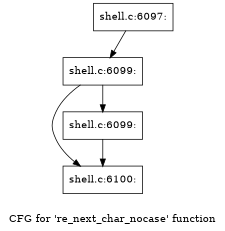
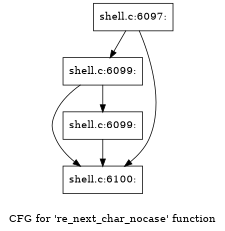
edge "shell.c:6097:" -> "shell.c:6100:": added
